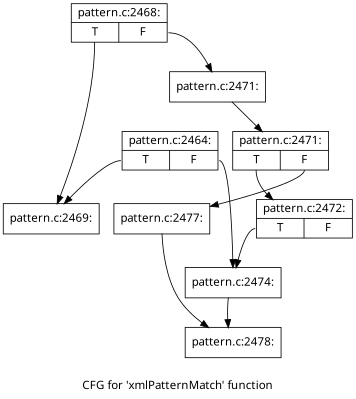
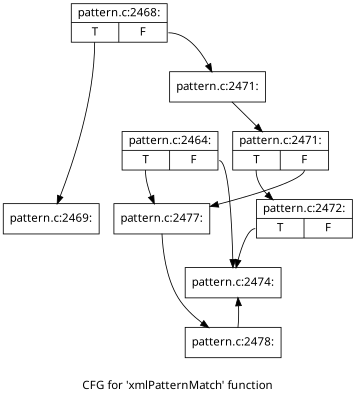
edge "pattern.c:2464:" -> "pattern.c:2469:": now "pattern.c:2464:" -> "pattern.c:2477:"
edge "pattern.c:2474:" -> "pattern.c:2478:": reversed
